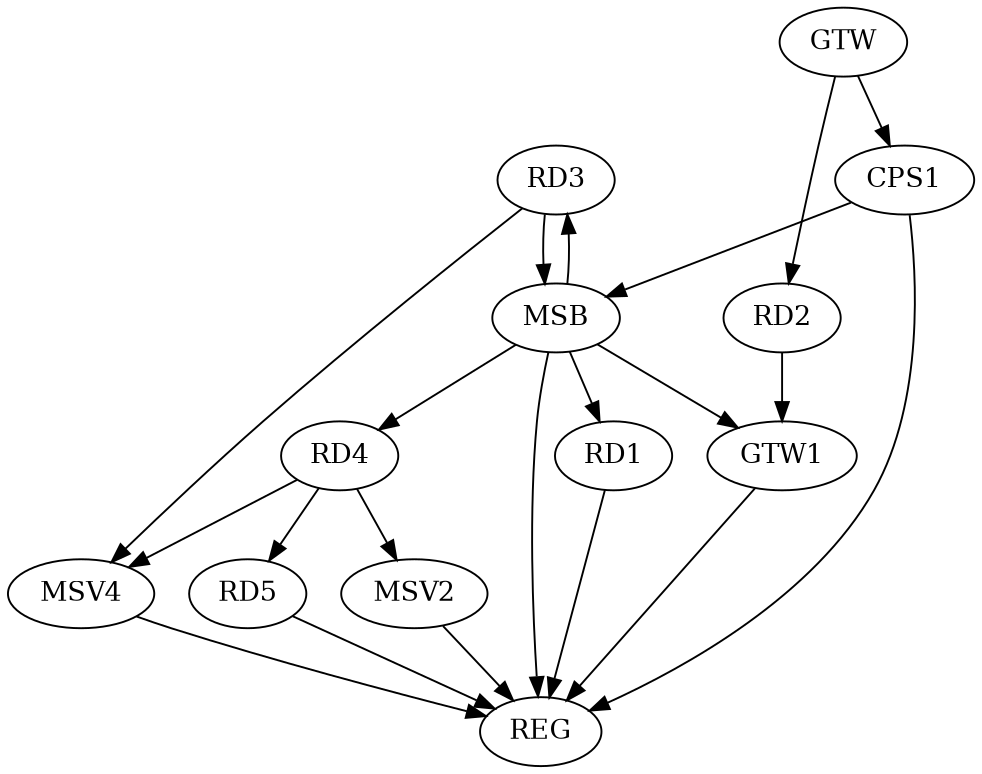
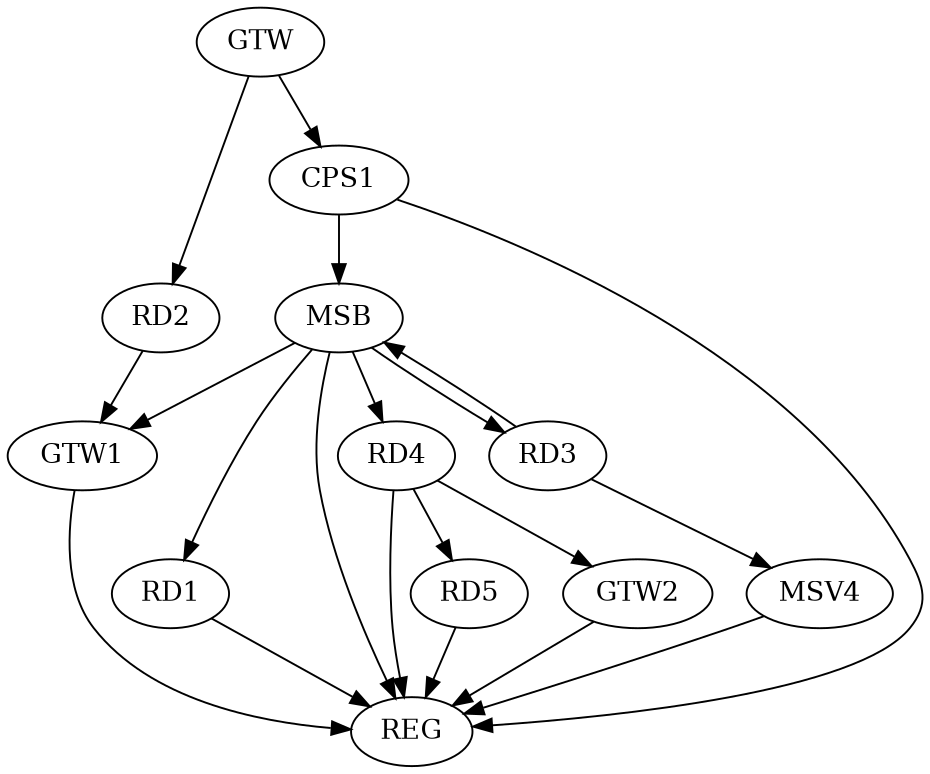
edge "RD4" -> "MSV4": now "RD4" -> "REG"
node "MSV2": label "MSV2" -> "GTW2"
